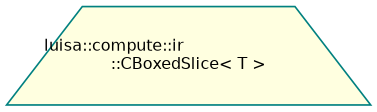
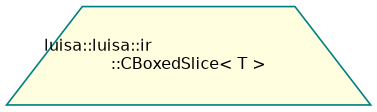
node "luisa::compute::ir ::CBoxedSlice< T >": label "luisa::compute::ir ::CBoxedSlice< T >" -> "luisa::luisa::ir ::CBoxedSlice< T >"
